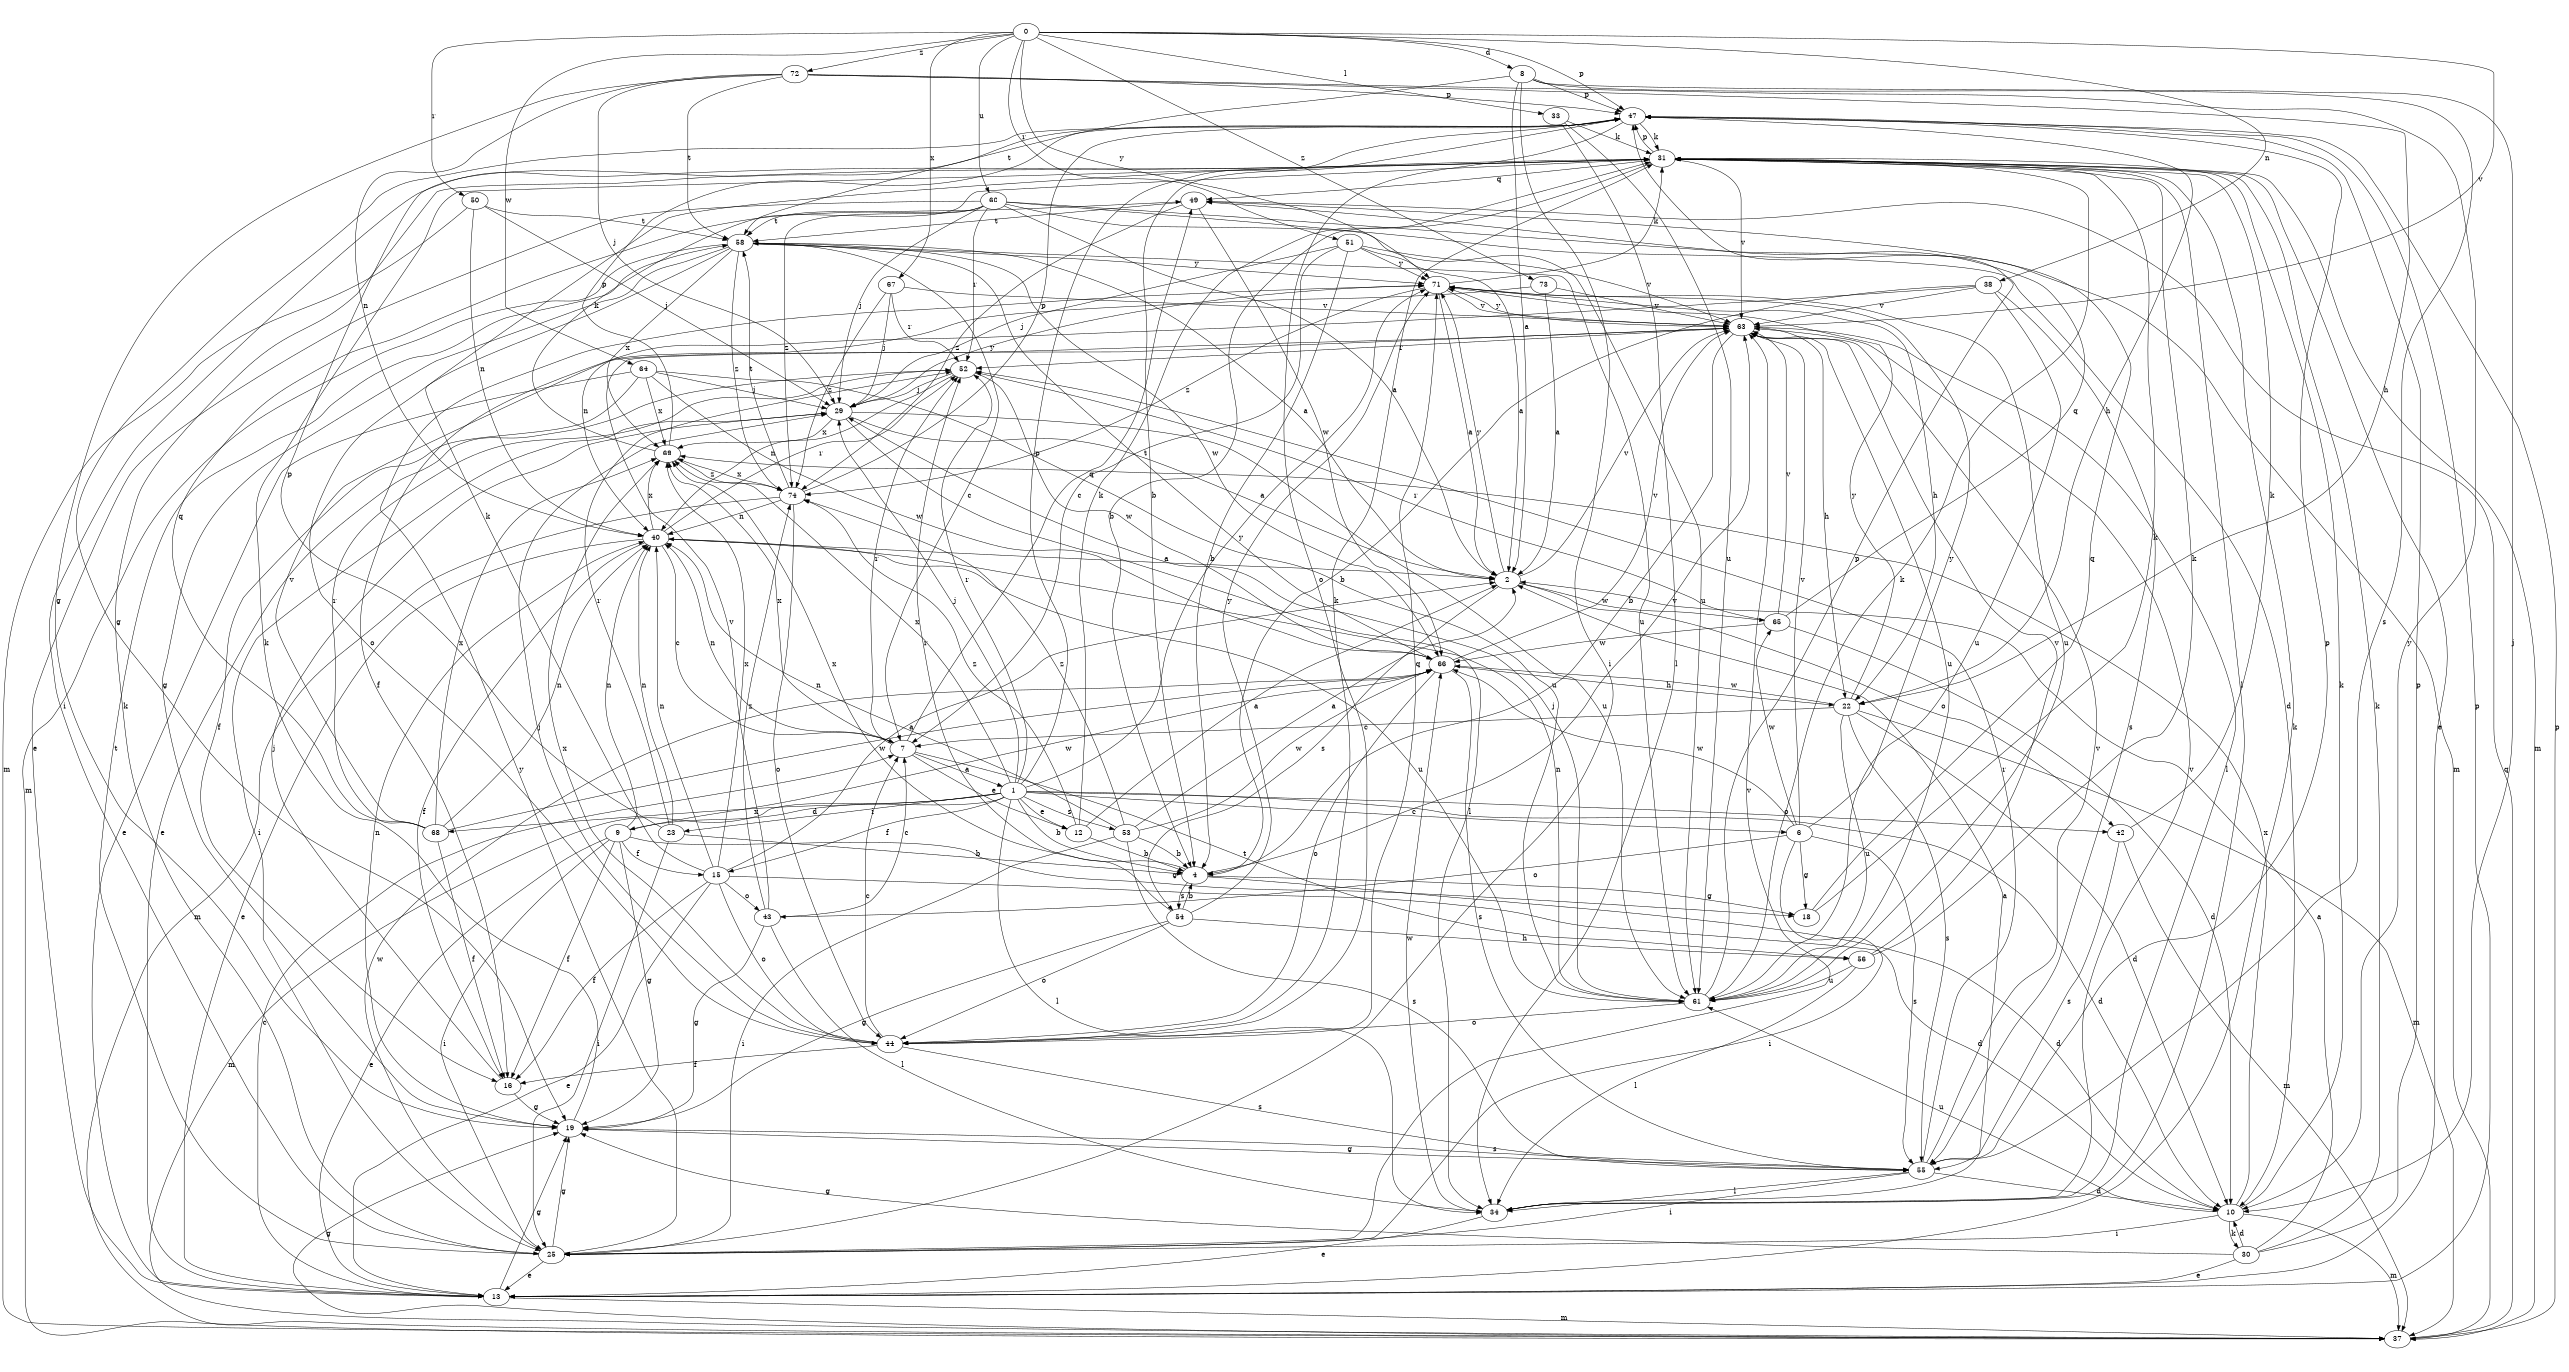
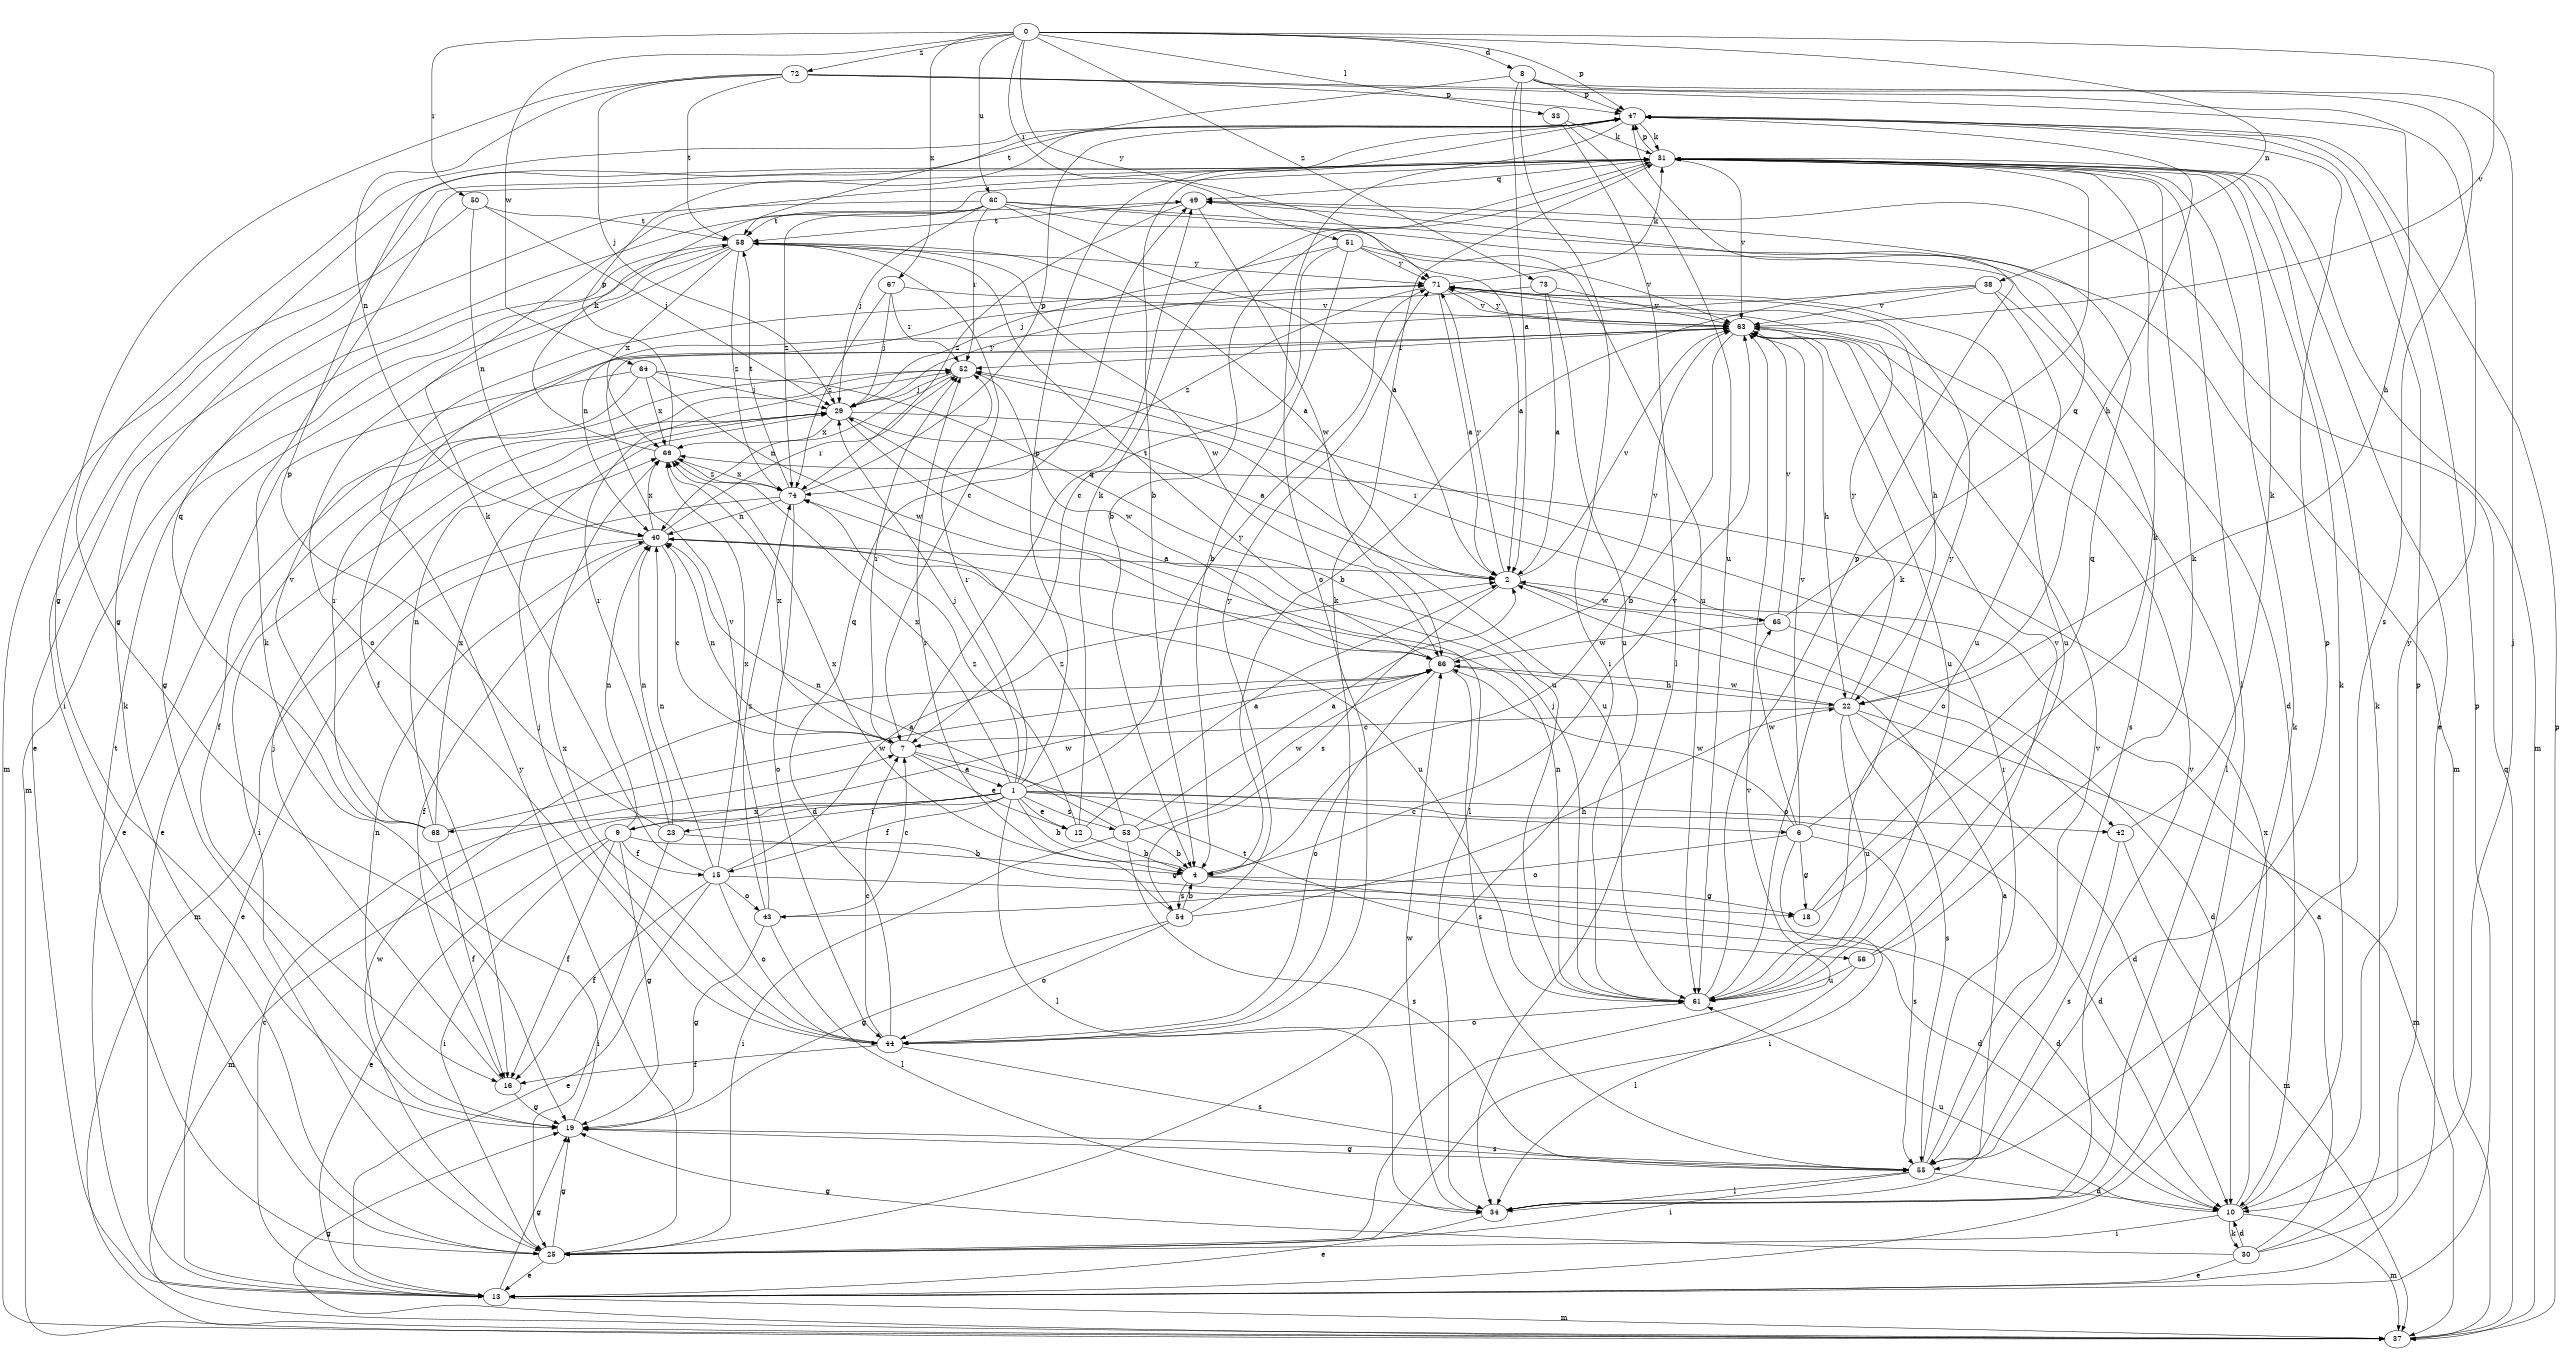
edge "58" -> "61": now "73" -> "61"
edge "68" -> "40": now "68" -> "29"
edge "44" -> "71": now "44" -> "49"
edge "54" -> "56": now "54" -> "22"
